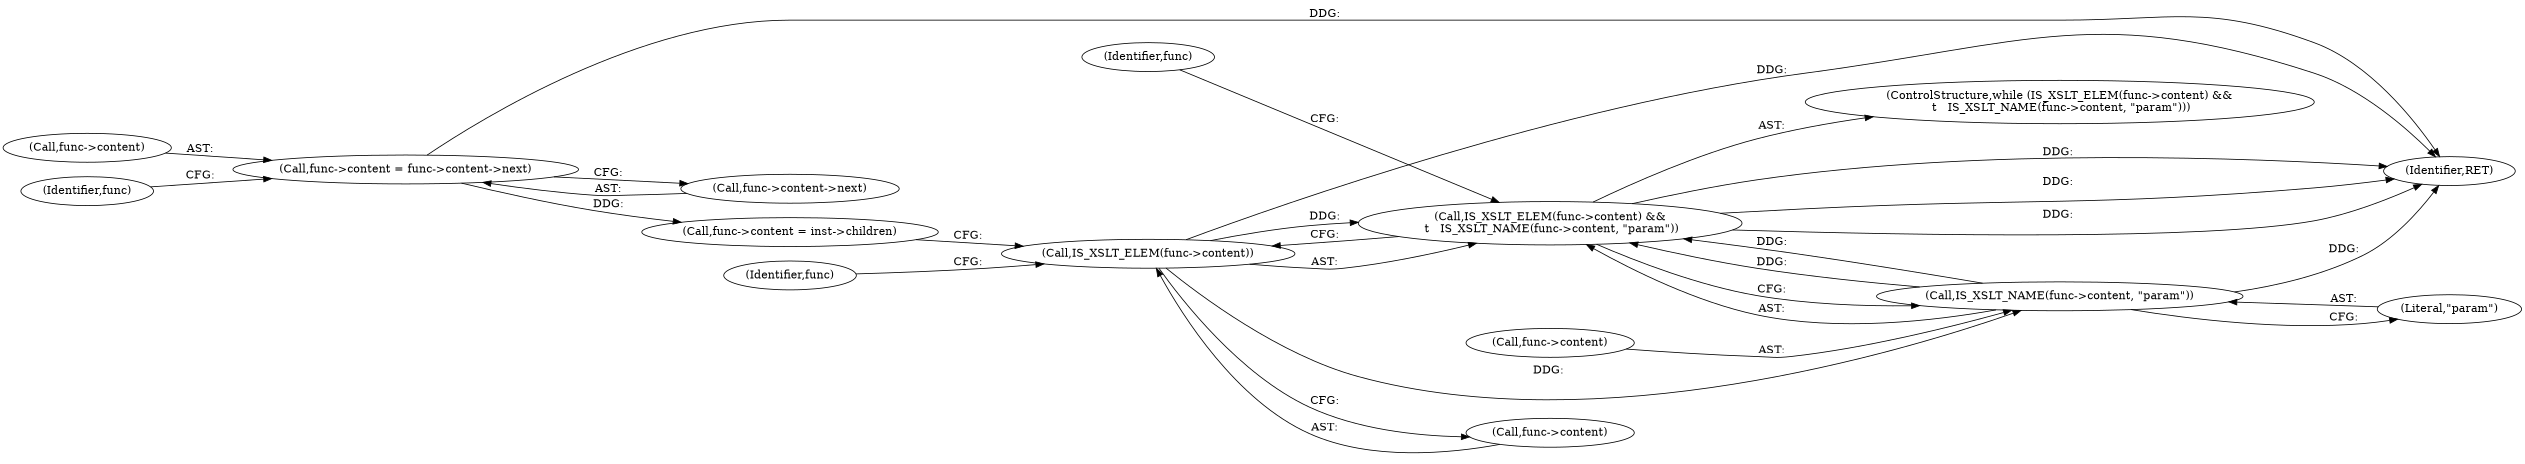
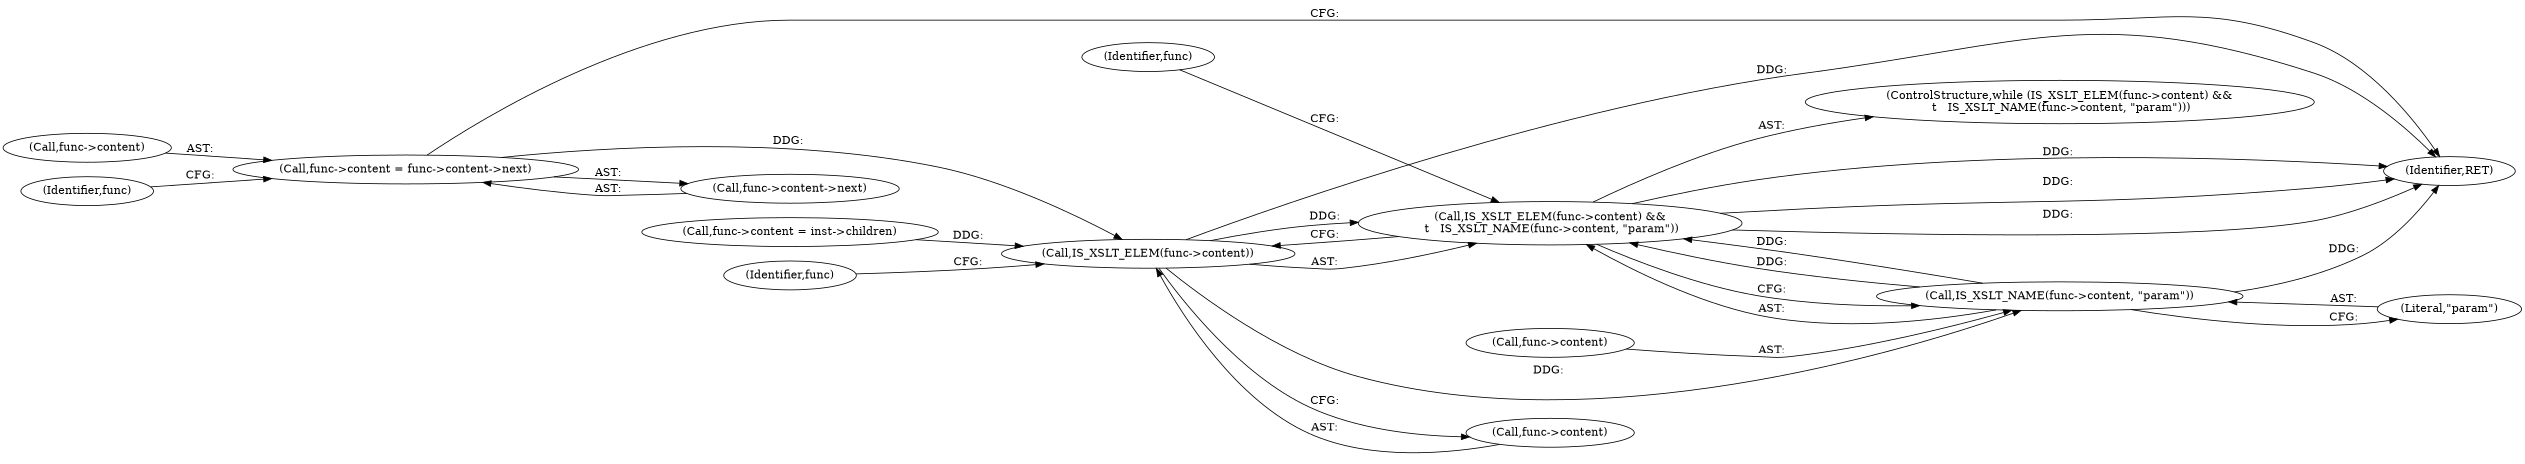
edge "(Call,func->content = func->content->next)" -> "(Identifier,RET)": label "DDG: " -> "CFG: "
edge "(Call,func->content = func->content->next)" -> "(Call,func->content->next)": label "CFG: " -> "AST: "
edge "(Call,func->content = func->content->next)" -> "(Call,func->content = inst->children)": now "(Call,func->content = func->content->next)" -> "(Call,IS_XSLT_ELEM(func->content))"
edge "(Call,func->content = inst->children)" -> "(Call,IS_XSLT_ELEM(func->content))": label "CFG: " -> "DDG: "
